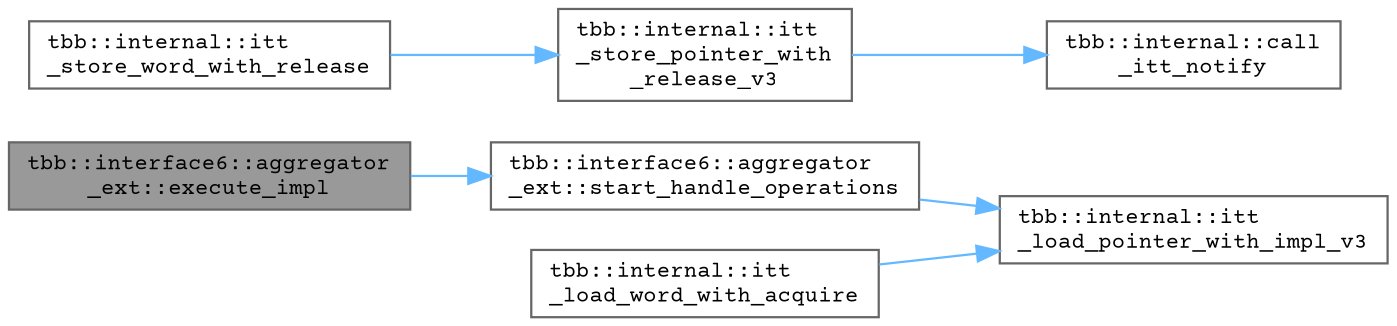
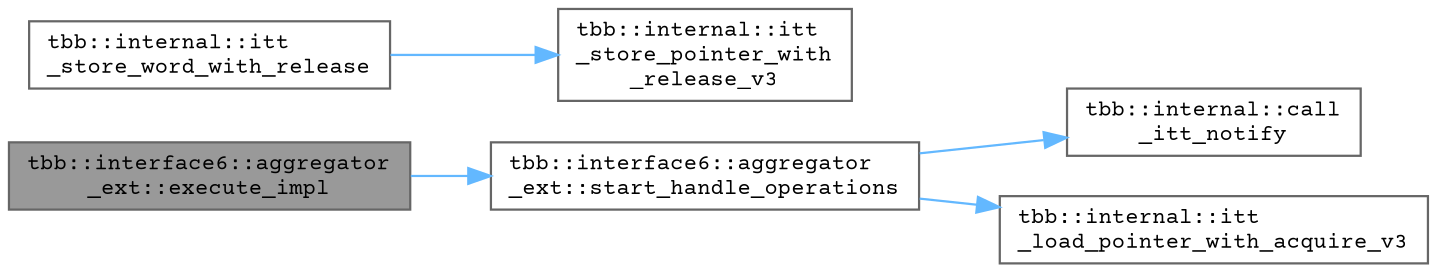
edge "tbb::internal::itt _store_pointer_with _release_v3" -> "tbb::internal::call _itt_notify": now "tbb::interface6::aggregator _ext::start_handle_operations" -> "tbb::internal::call _itt_notify"
node "tbb::internal::itt _load_pointer_with_impl_v3": label "tbb::internal::itt _load_pointer_with_impl_v3" -> "tbb::internal::itt _load_pointer_with_acquire_v3"
node "tbb::internal::itt _load_word_with_acquire": removed
